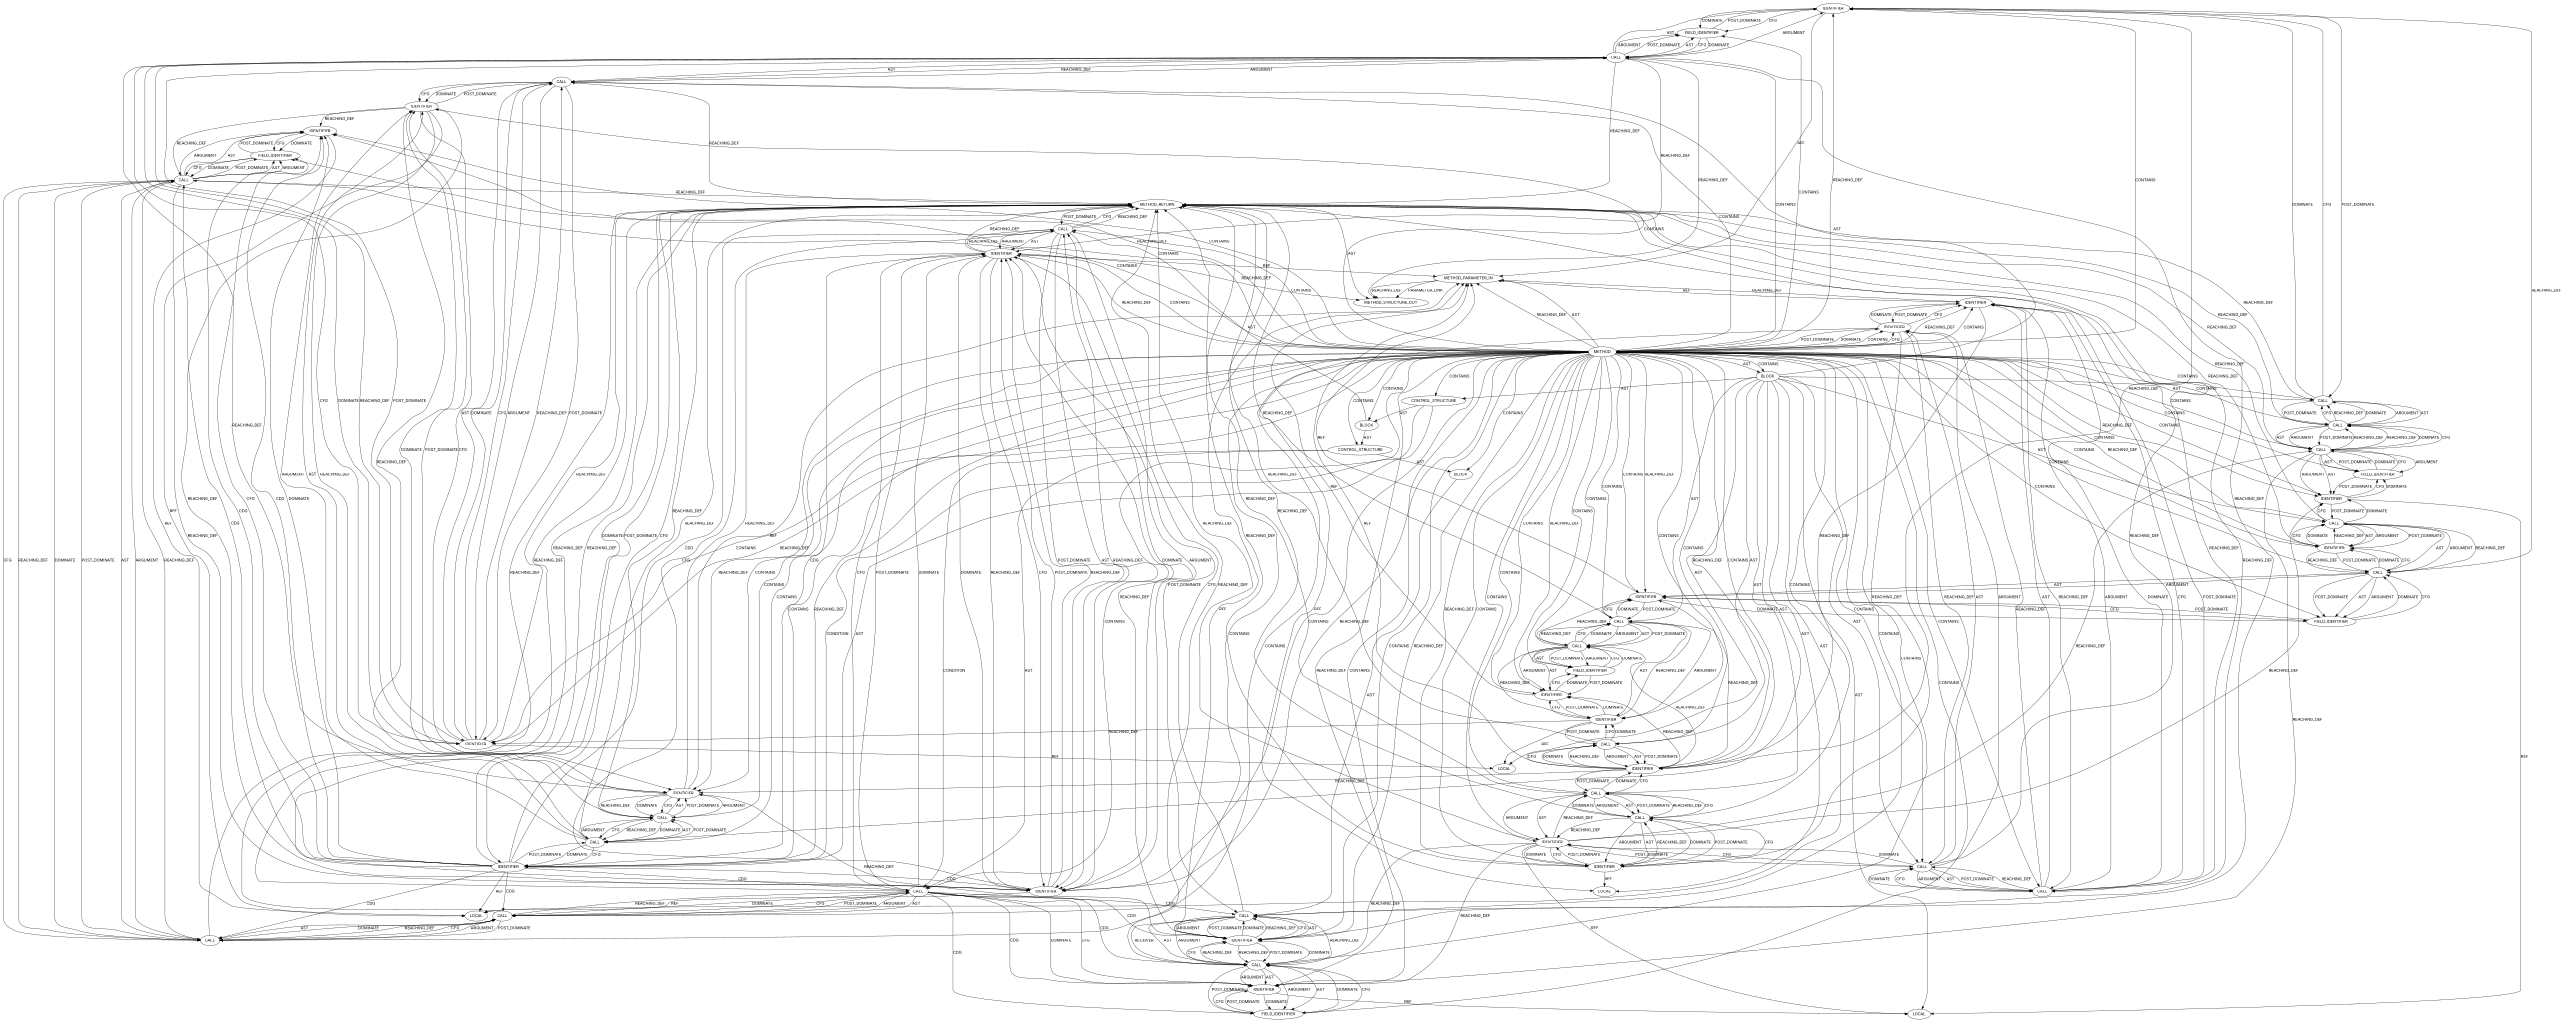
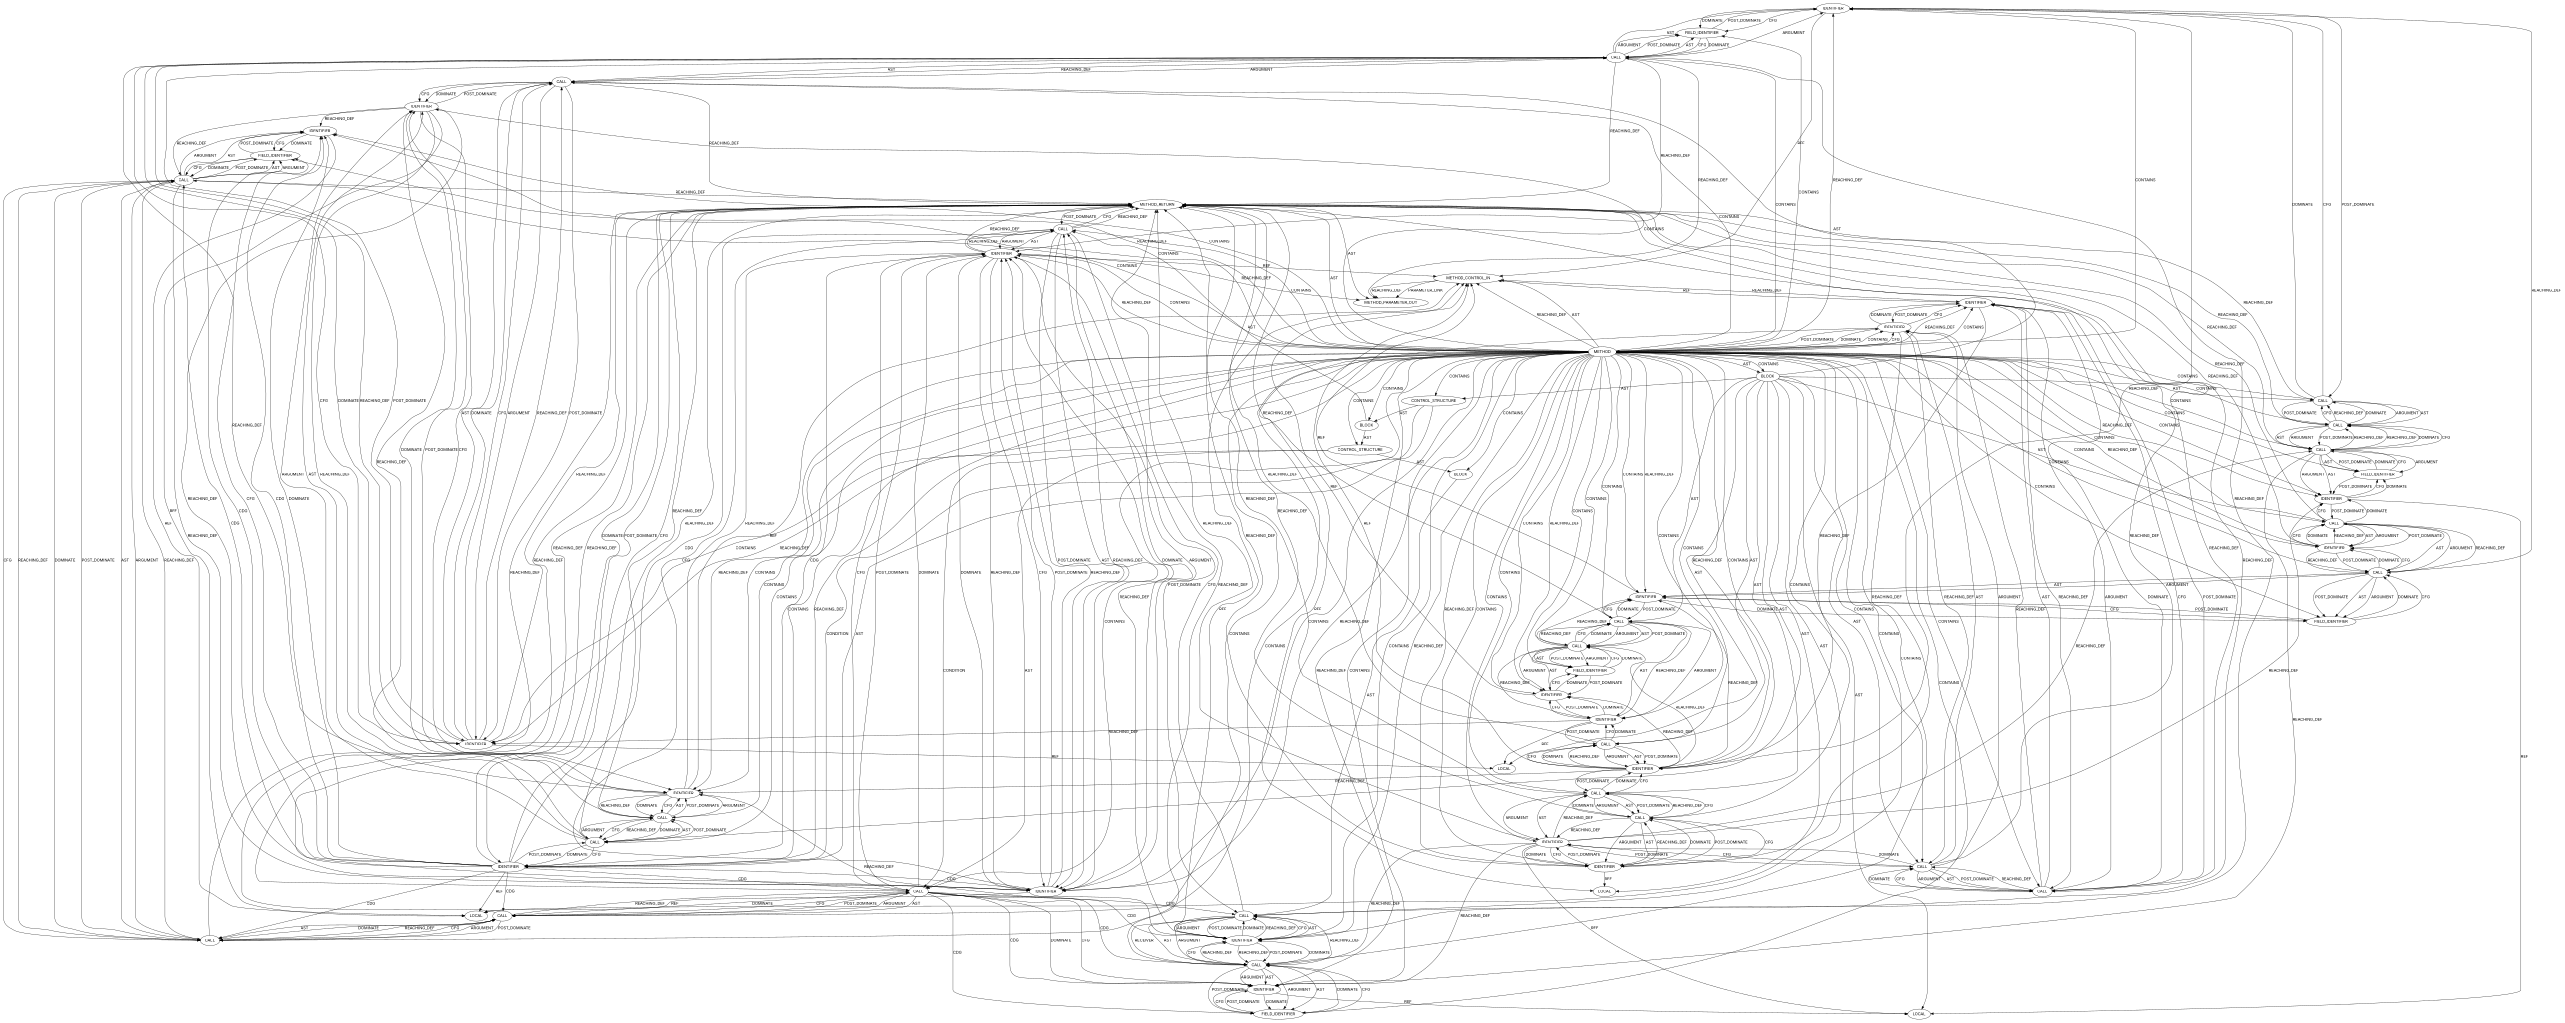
node "METHOD_PARAMETER_IN": label "METHOD_PARAMETER_IN" -> "METHOD_CONTROL_IN"
node "METHOD_STRUCTURE_OUT": label "METHOD_STRUCTURE_OUT" -> "METHOD_PARAMETER_OUT"
edge "METHOD" -> "METHOD_RETURN": added, label "AST"
